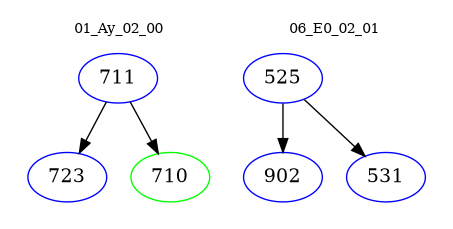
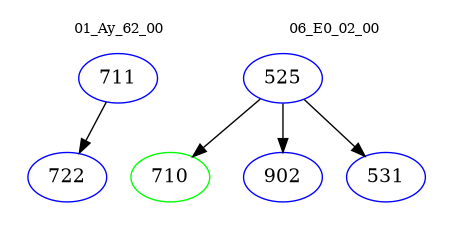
cluster "01_Ay_02_00": label "01_Ay_02_00" -> "01_Ay_62_00"
cluster "06_E0_02_01": label "06_E0_02_01" -> "06_E0_02_00"
edge "711" -> "710": now "525" -> "710"
node "723": label "723" -> "722"
